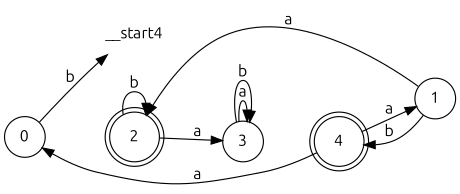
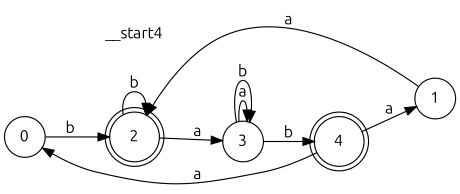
edge "0" -> "__start4": now "0" -> "2"
edge "1" -> "4": now "3" -> "4"
